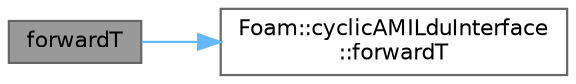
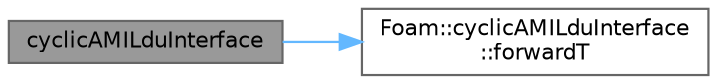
node "forwardT": label "forwardT" -> "cyclicAMILduInterface"
